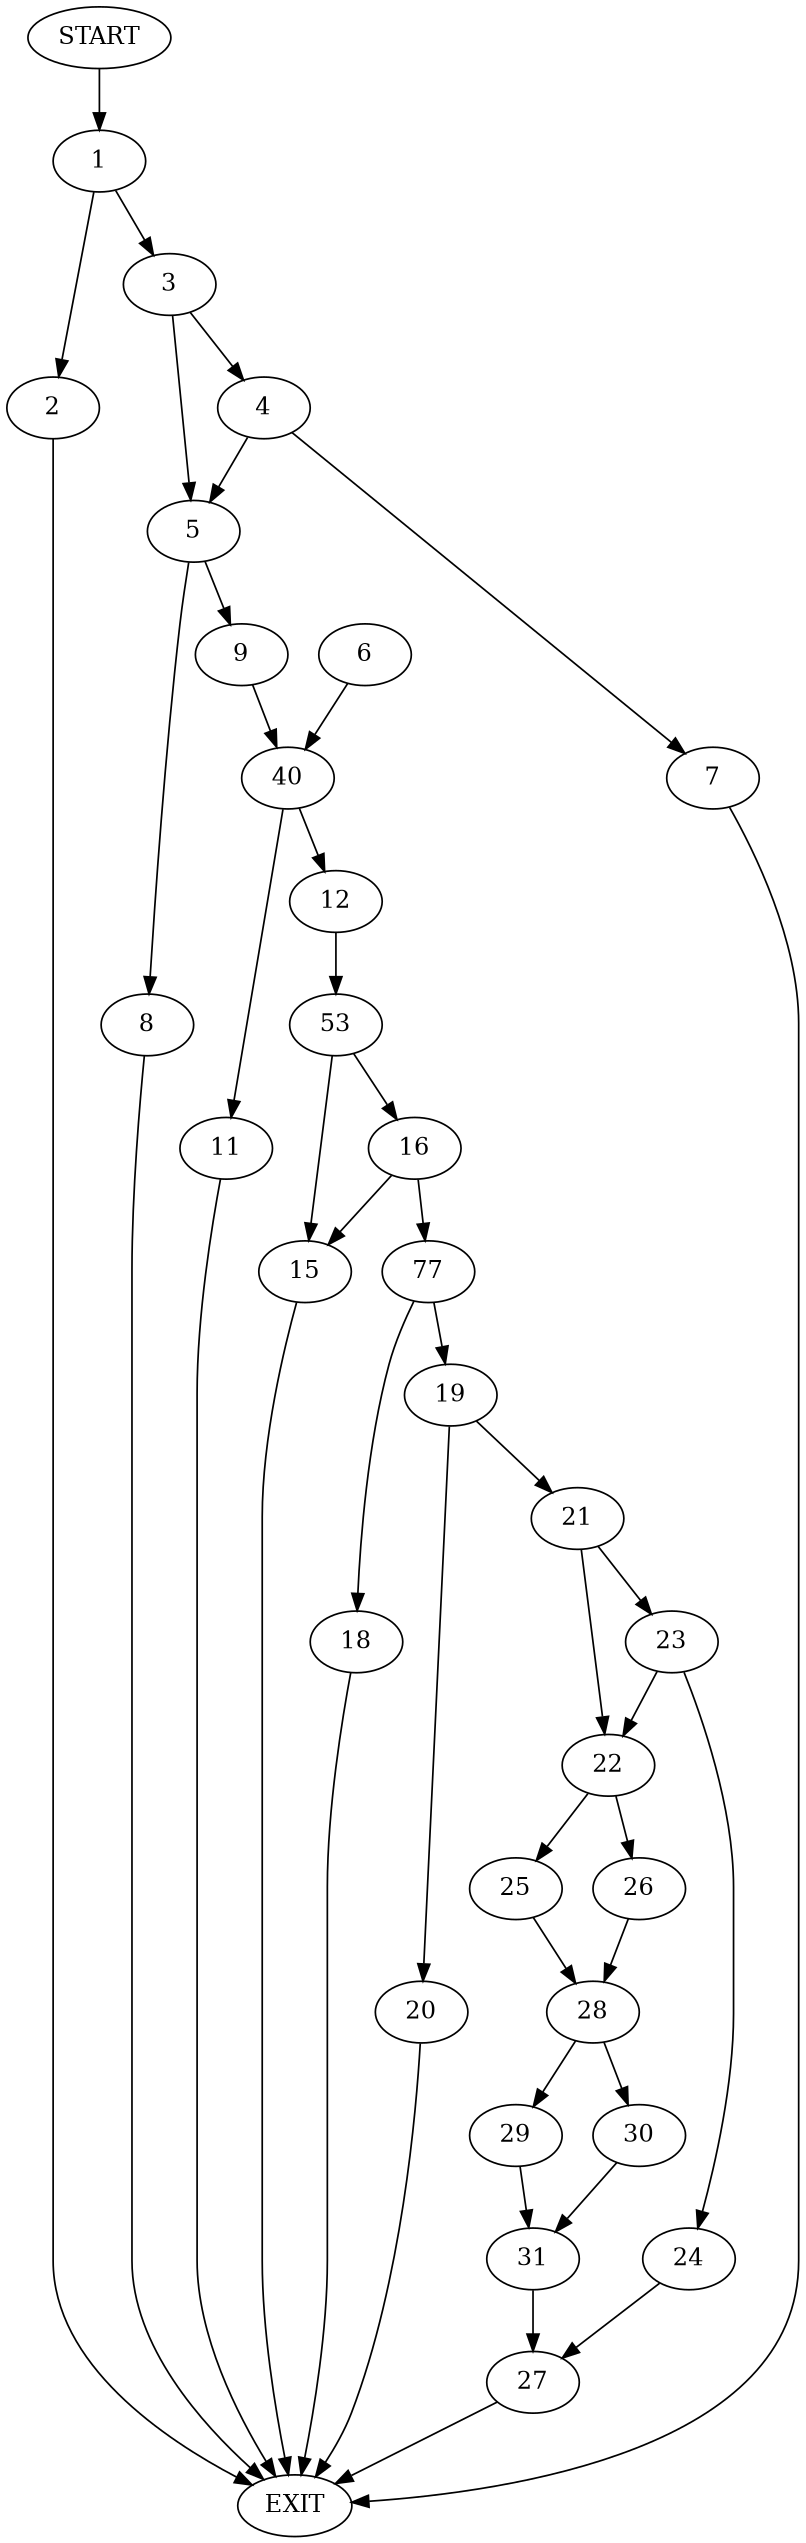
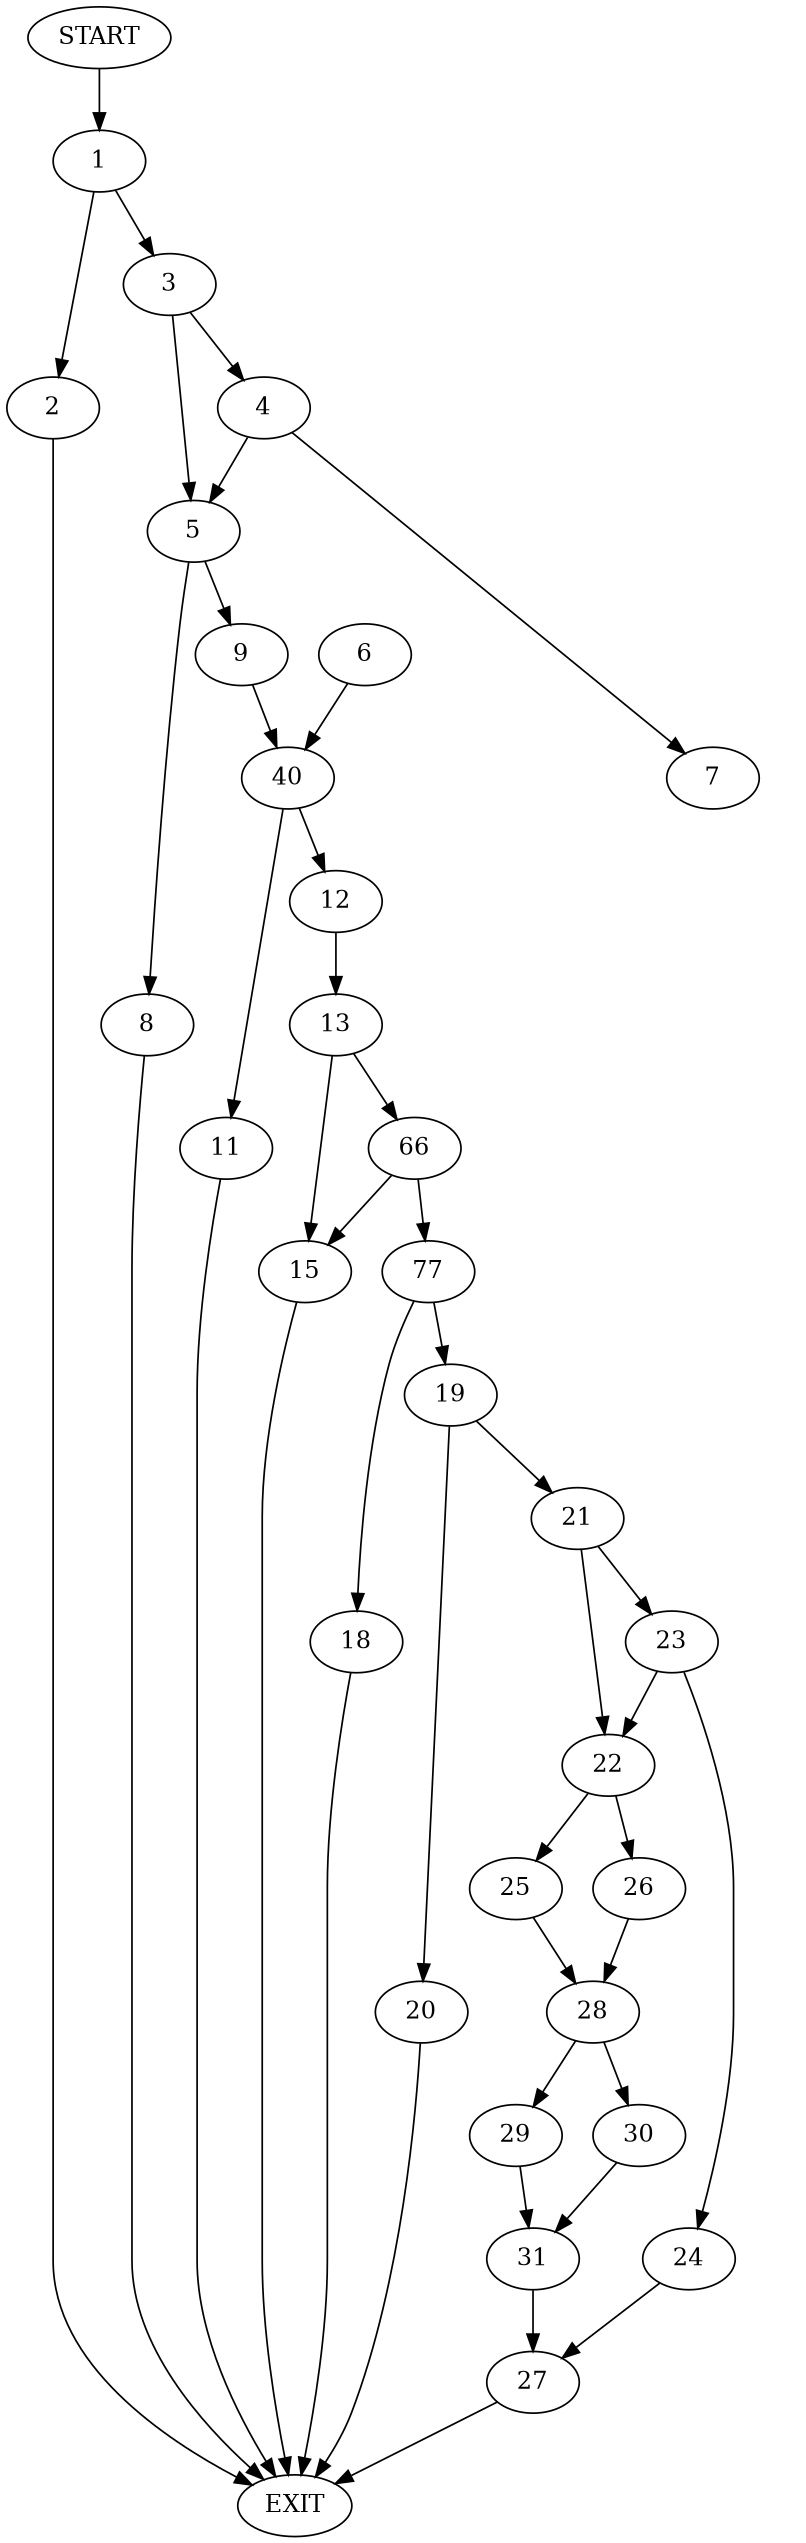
node "53": label "53" -> "13"
node "16": label "16" -> "66"
edge "7" -> "EXIT": removed
